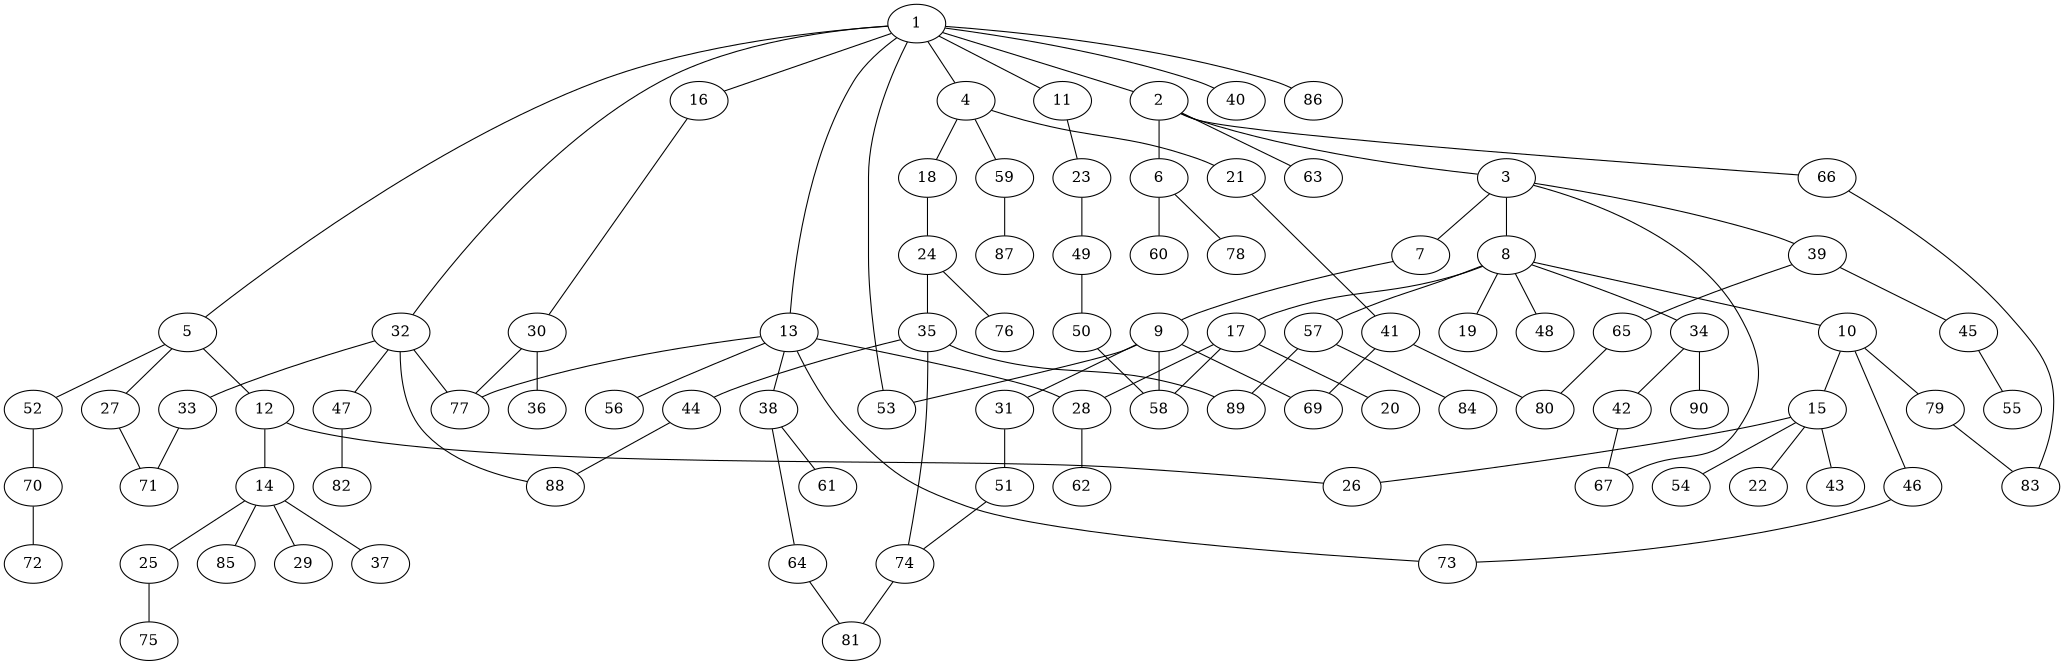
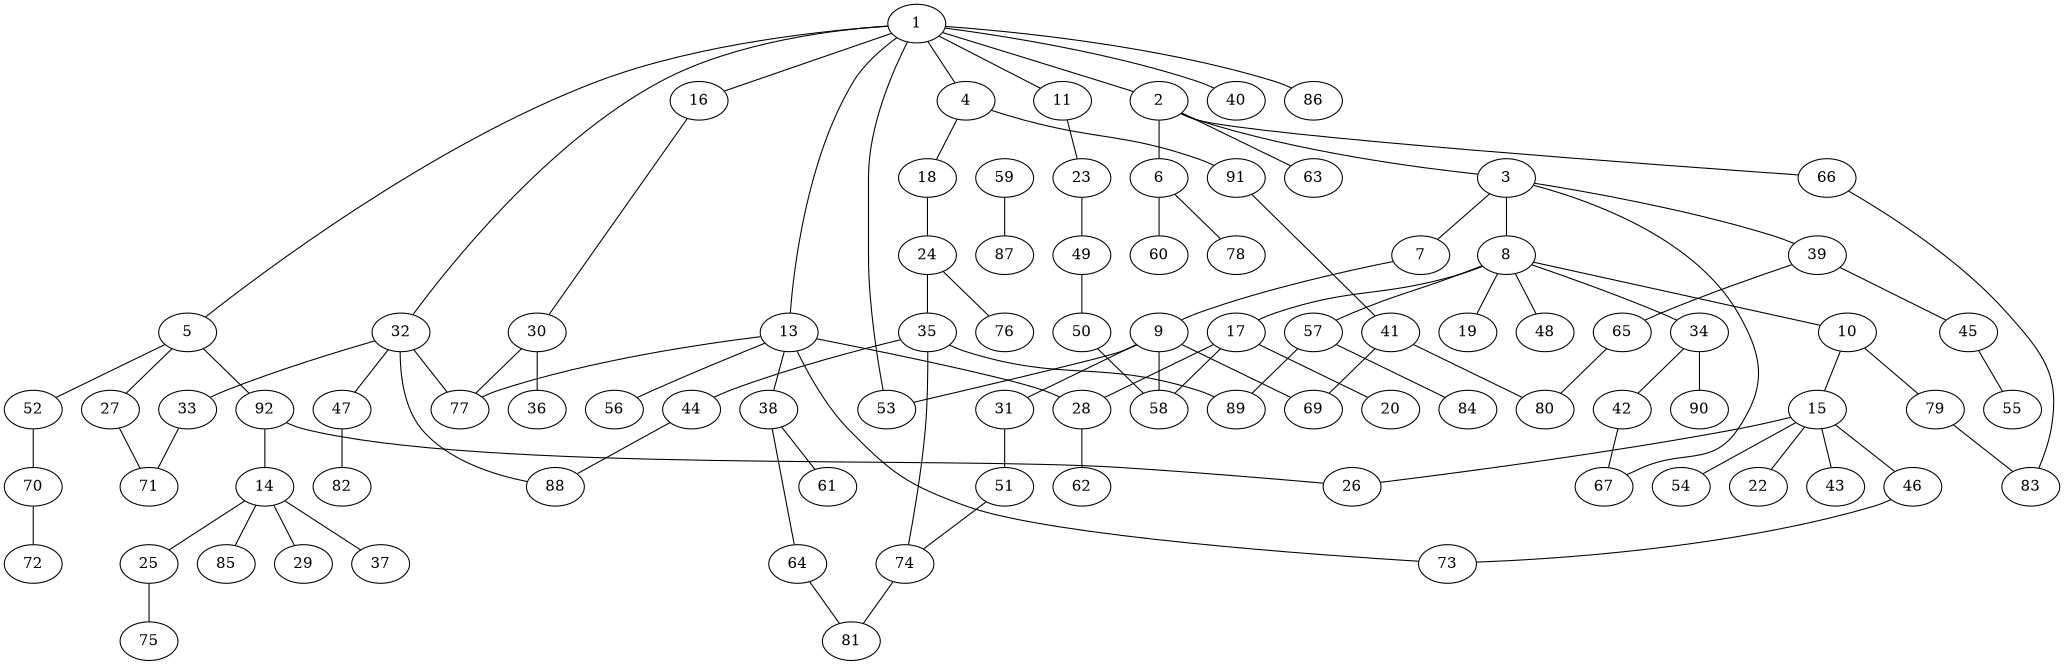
edge "4" -- "59": removed
node "21": label "21" -> "91"
node "12": label "12" -> "92"
edge "10" -- "46": now "15" -- "46"
